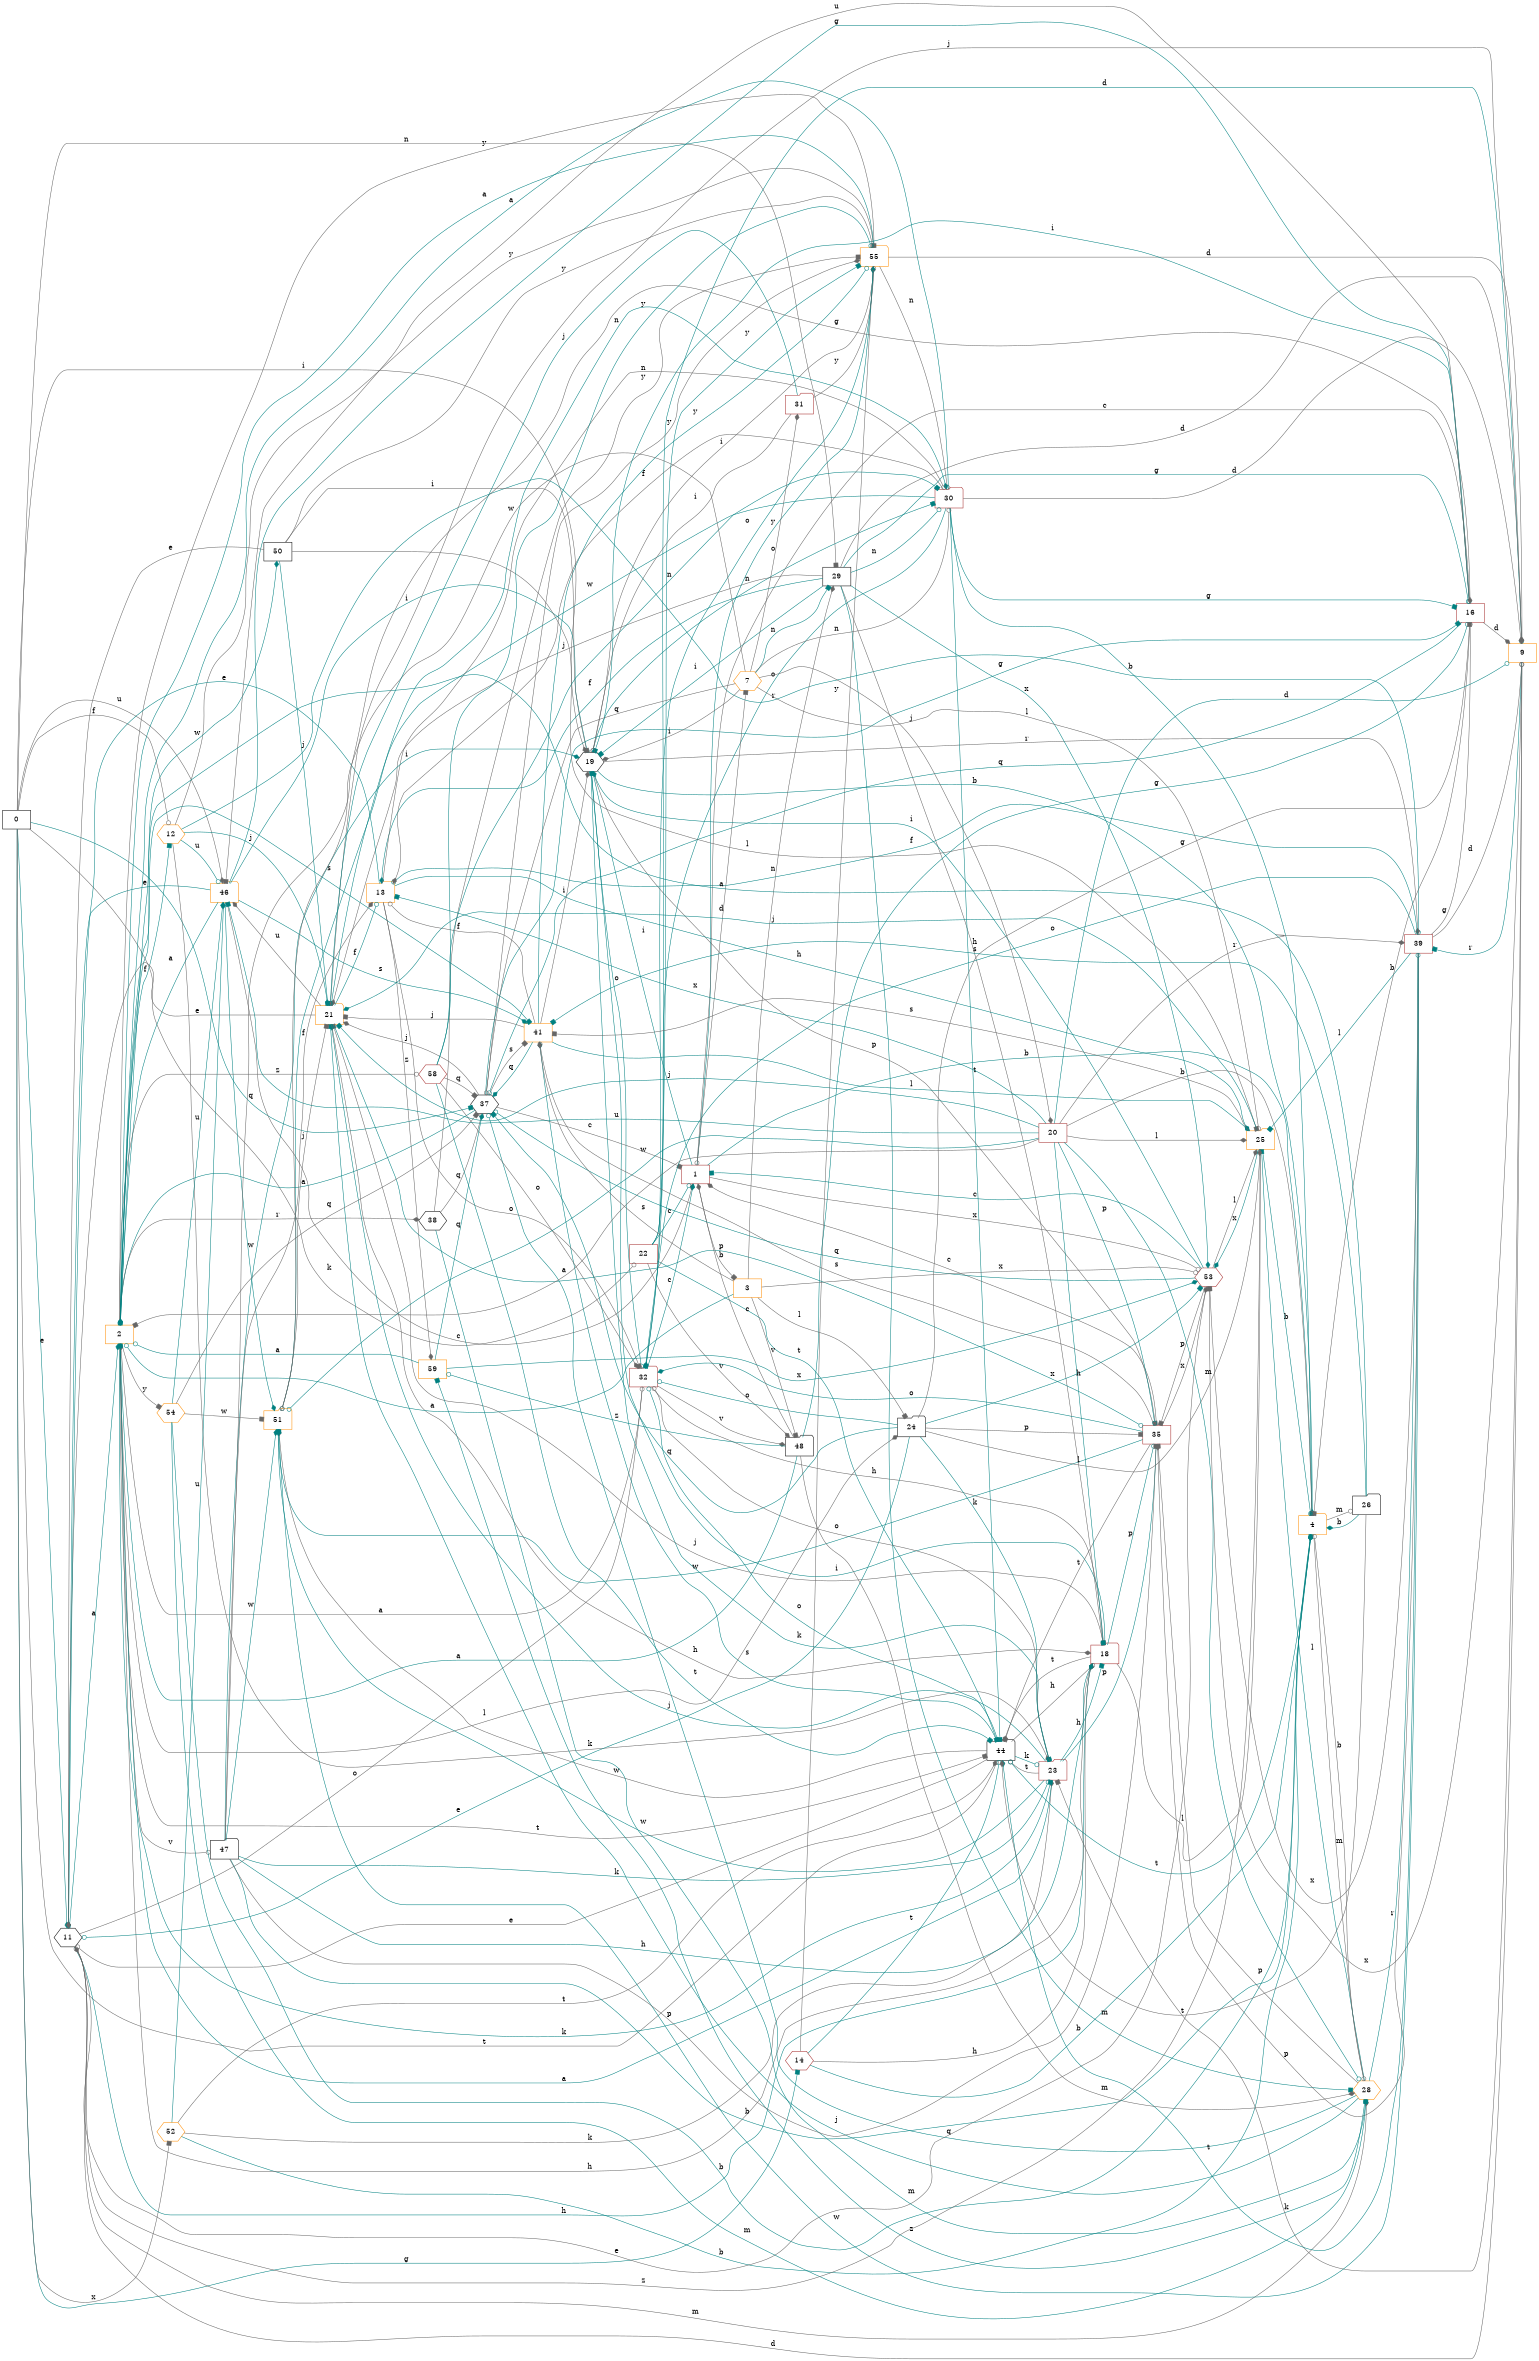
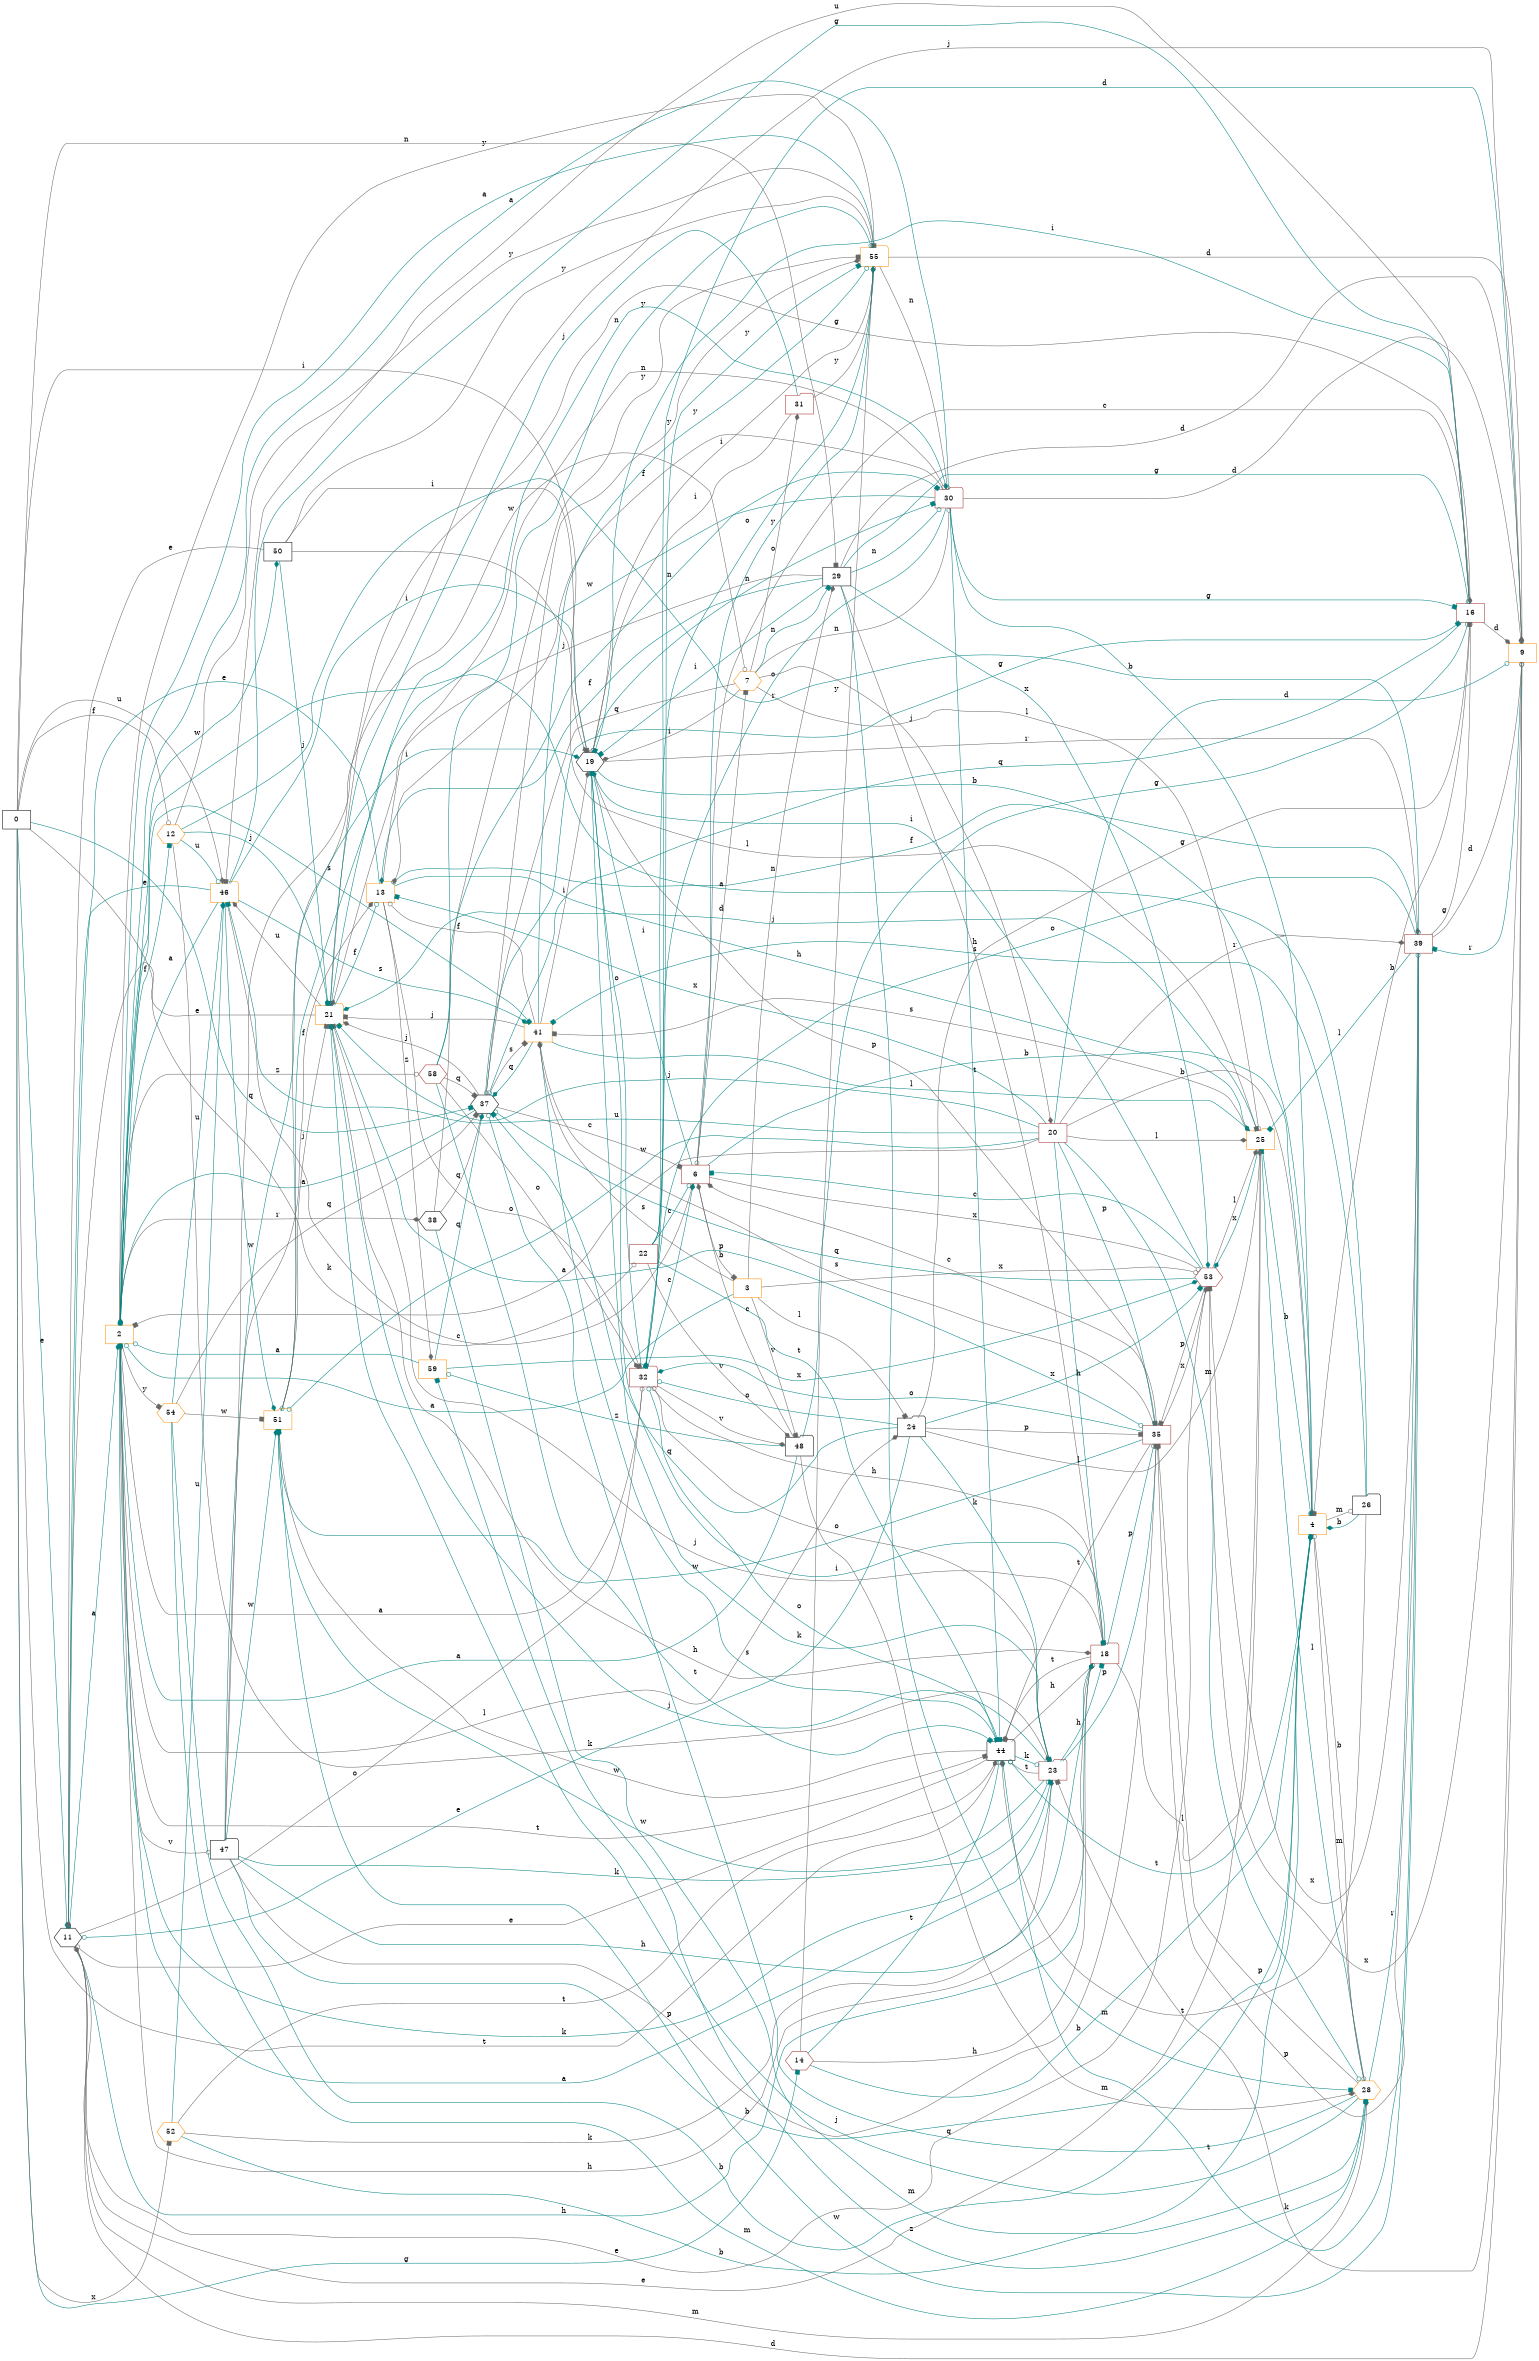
edge "7" -> "51": reversed
edge "13" -> "11": arrowhead odot -> box
node "1": label "1" -> "6"
edge "25" -> "11": label "z" -> "e"
